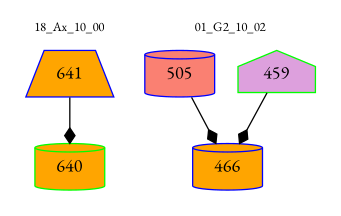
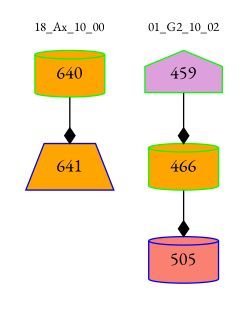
edge "641" -> "640": reversed
edge "505" -> "466": reversed
node "466": color blue -> green
